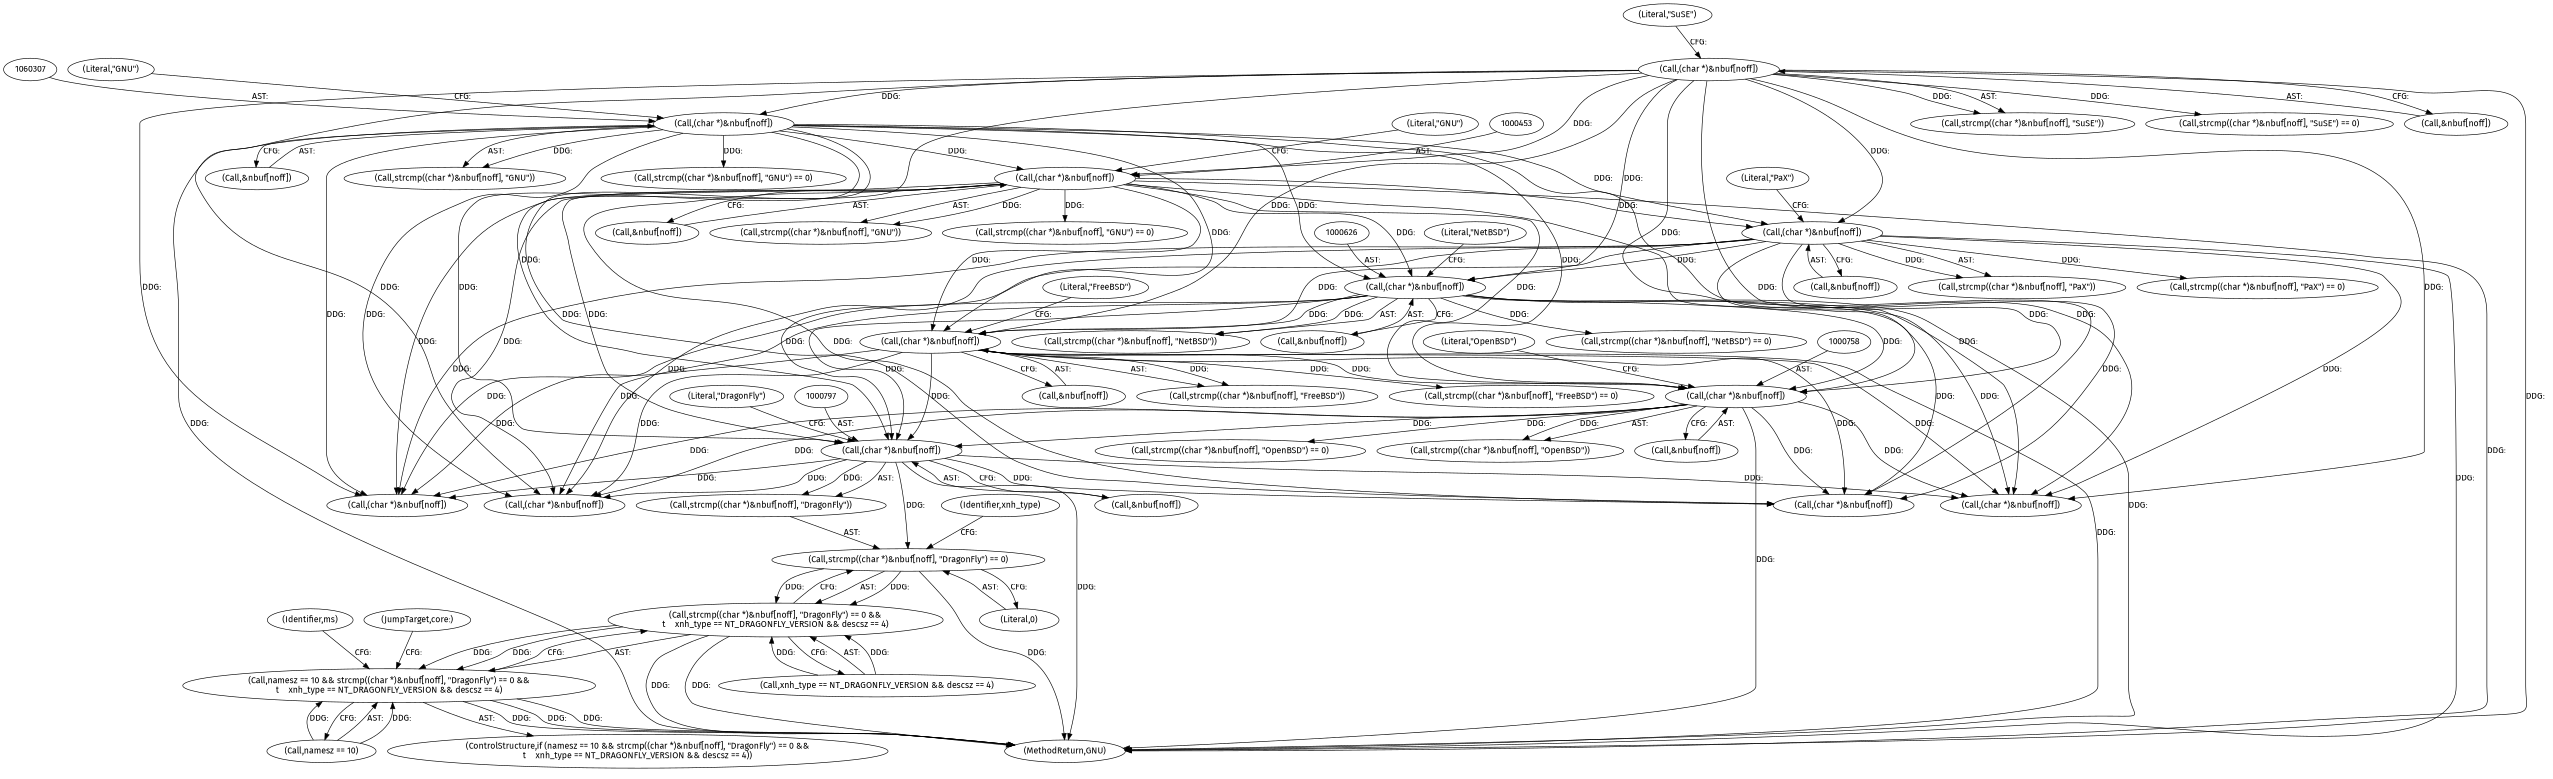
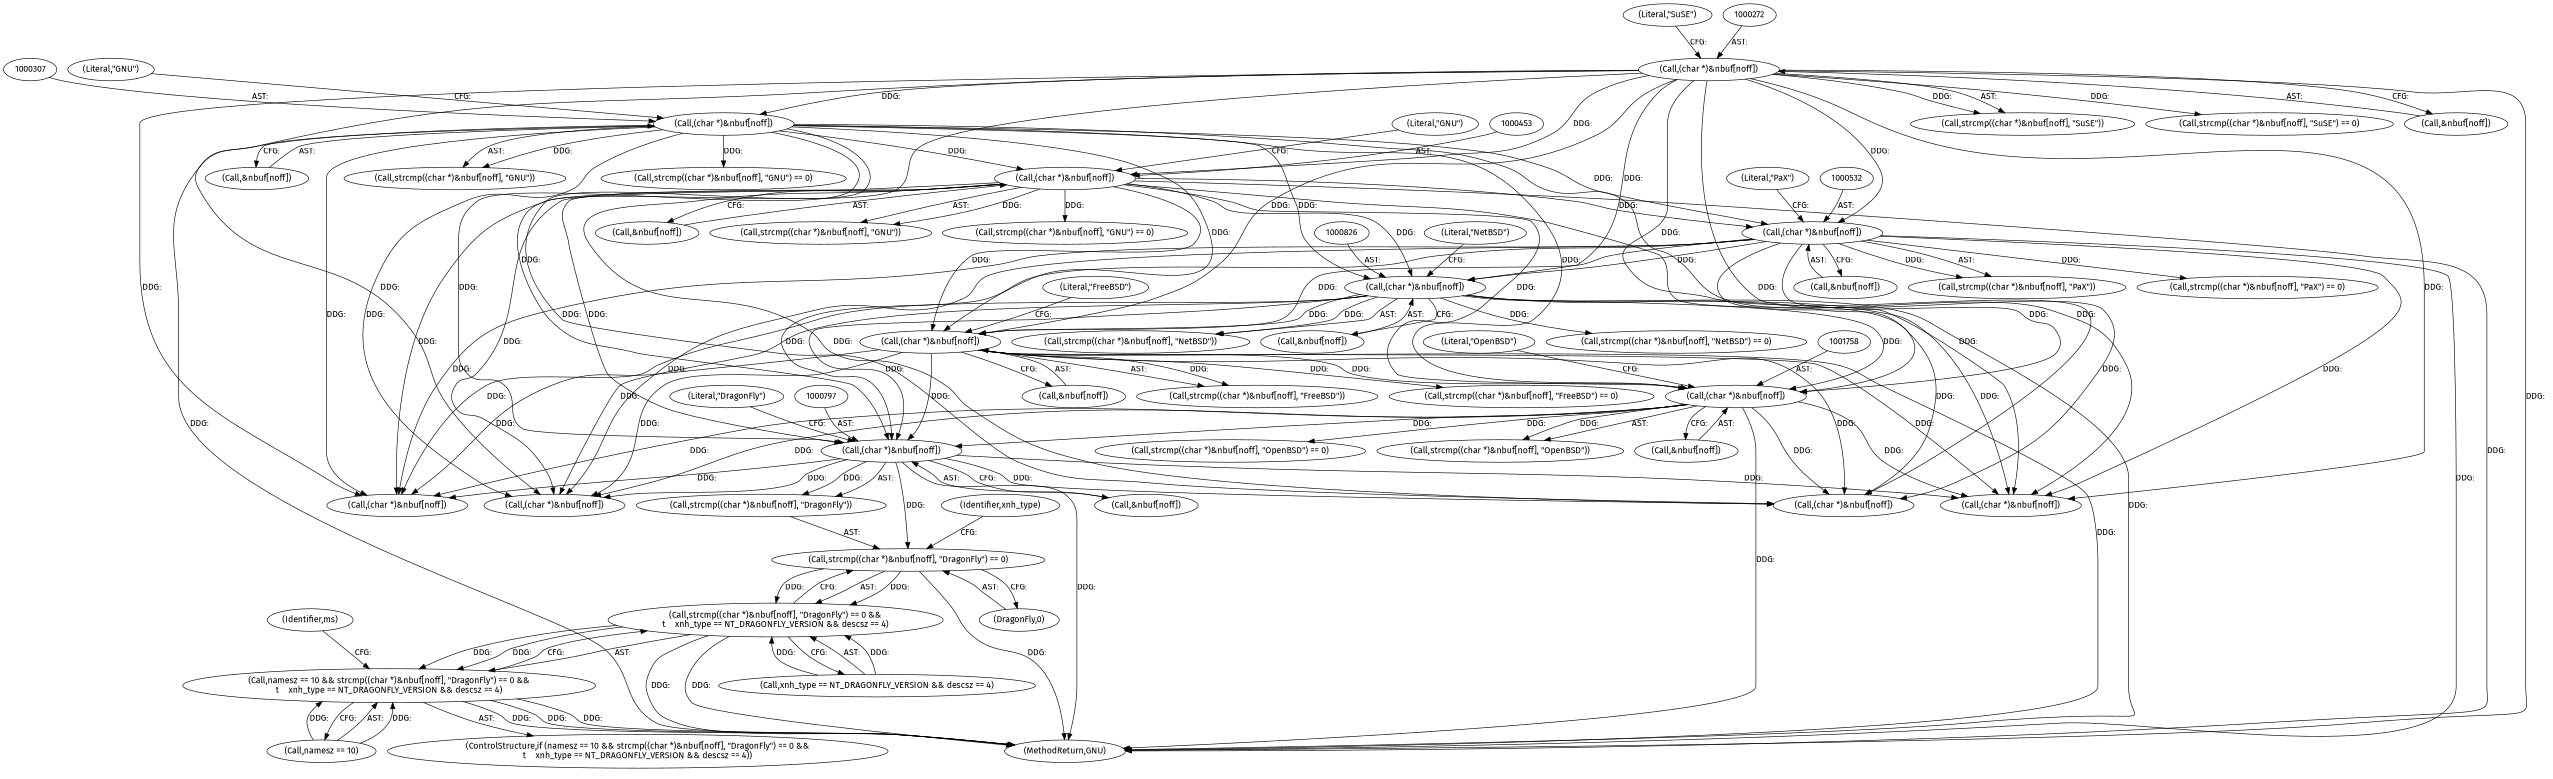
node "1000272": added
node "1060307": label "1060307" -> "1000307"
node "1000532": added
node "1000626": label "1000626" -> "1000826"
node "1000758": label "1000758" -> "1001758"
node "(JumpTarget,core:)": removed
node "(Literal,0)": label "(Literal,0)" -> "(DragonFly,0)"
